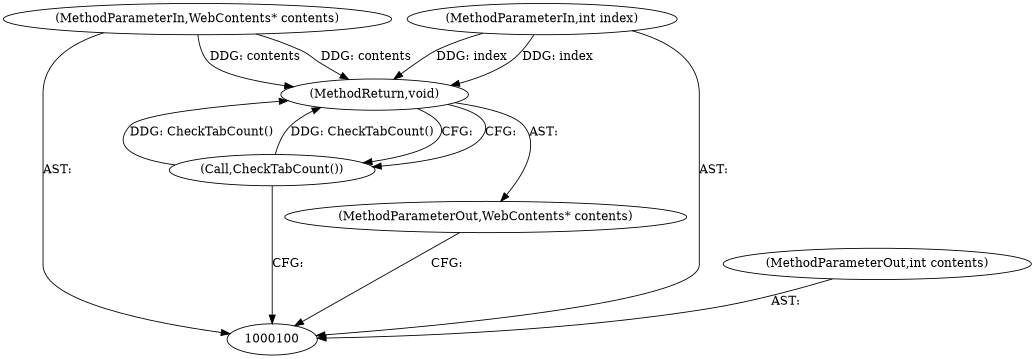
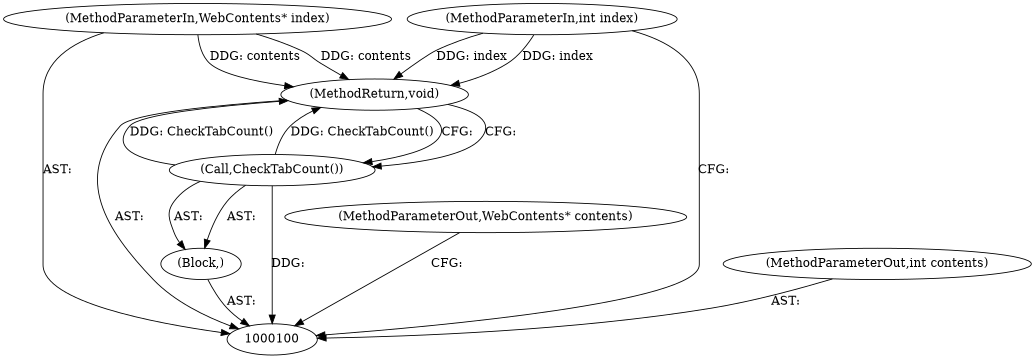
node "(MethodParameterIn,WebContents* contents)": label "(MethodParameterIn,WebContents* contents)" -> "(MethodParameterIn,WebContents* index)"
edge "(MethodReturn,void)" -> "(MethodParameterOut,WebContents* contents)": now "(MethodReturn,void)" -> "1000100"
edge "(MethodParameterIn,int index)" -> "1000100": label "AST: " -> "CFG: "
node "(Block,)": added
edge "(Call,CheckTabCount())" -> "1000100": label "CFG: " -> "DDG: "
